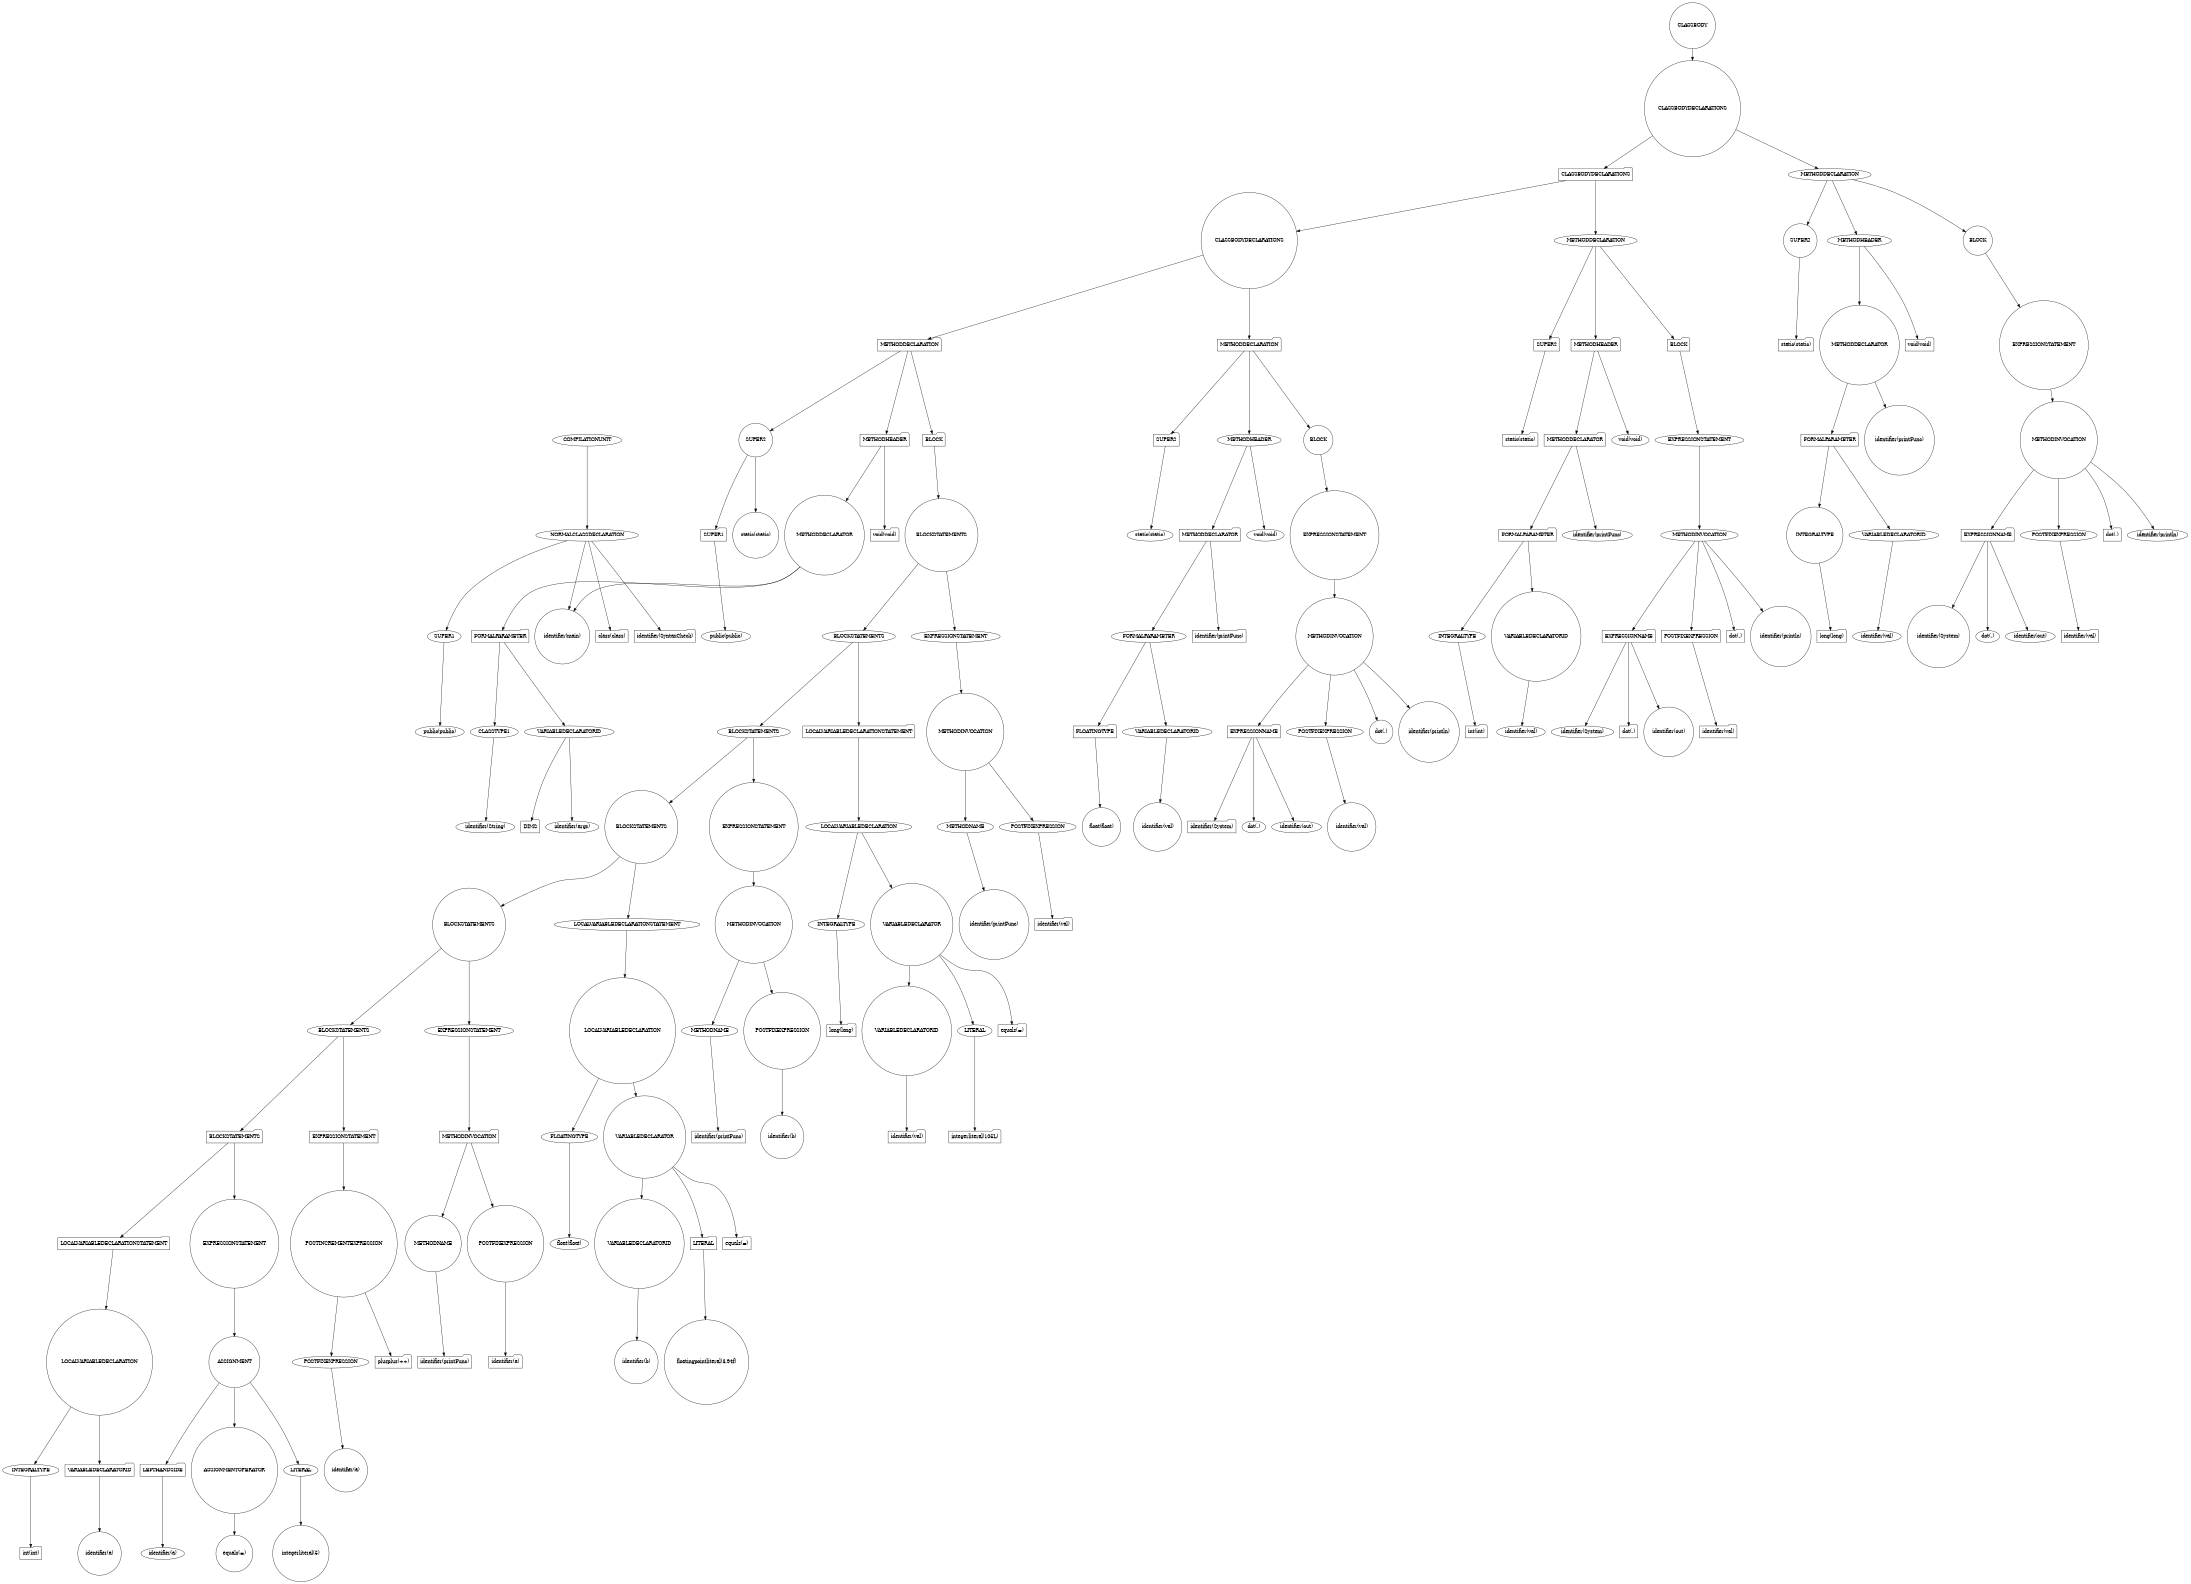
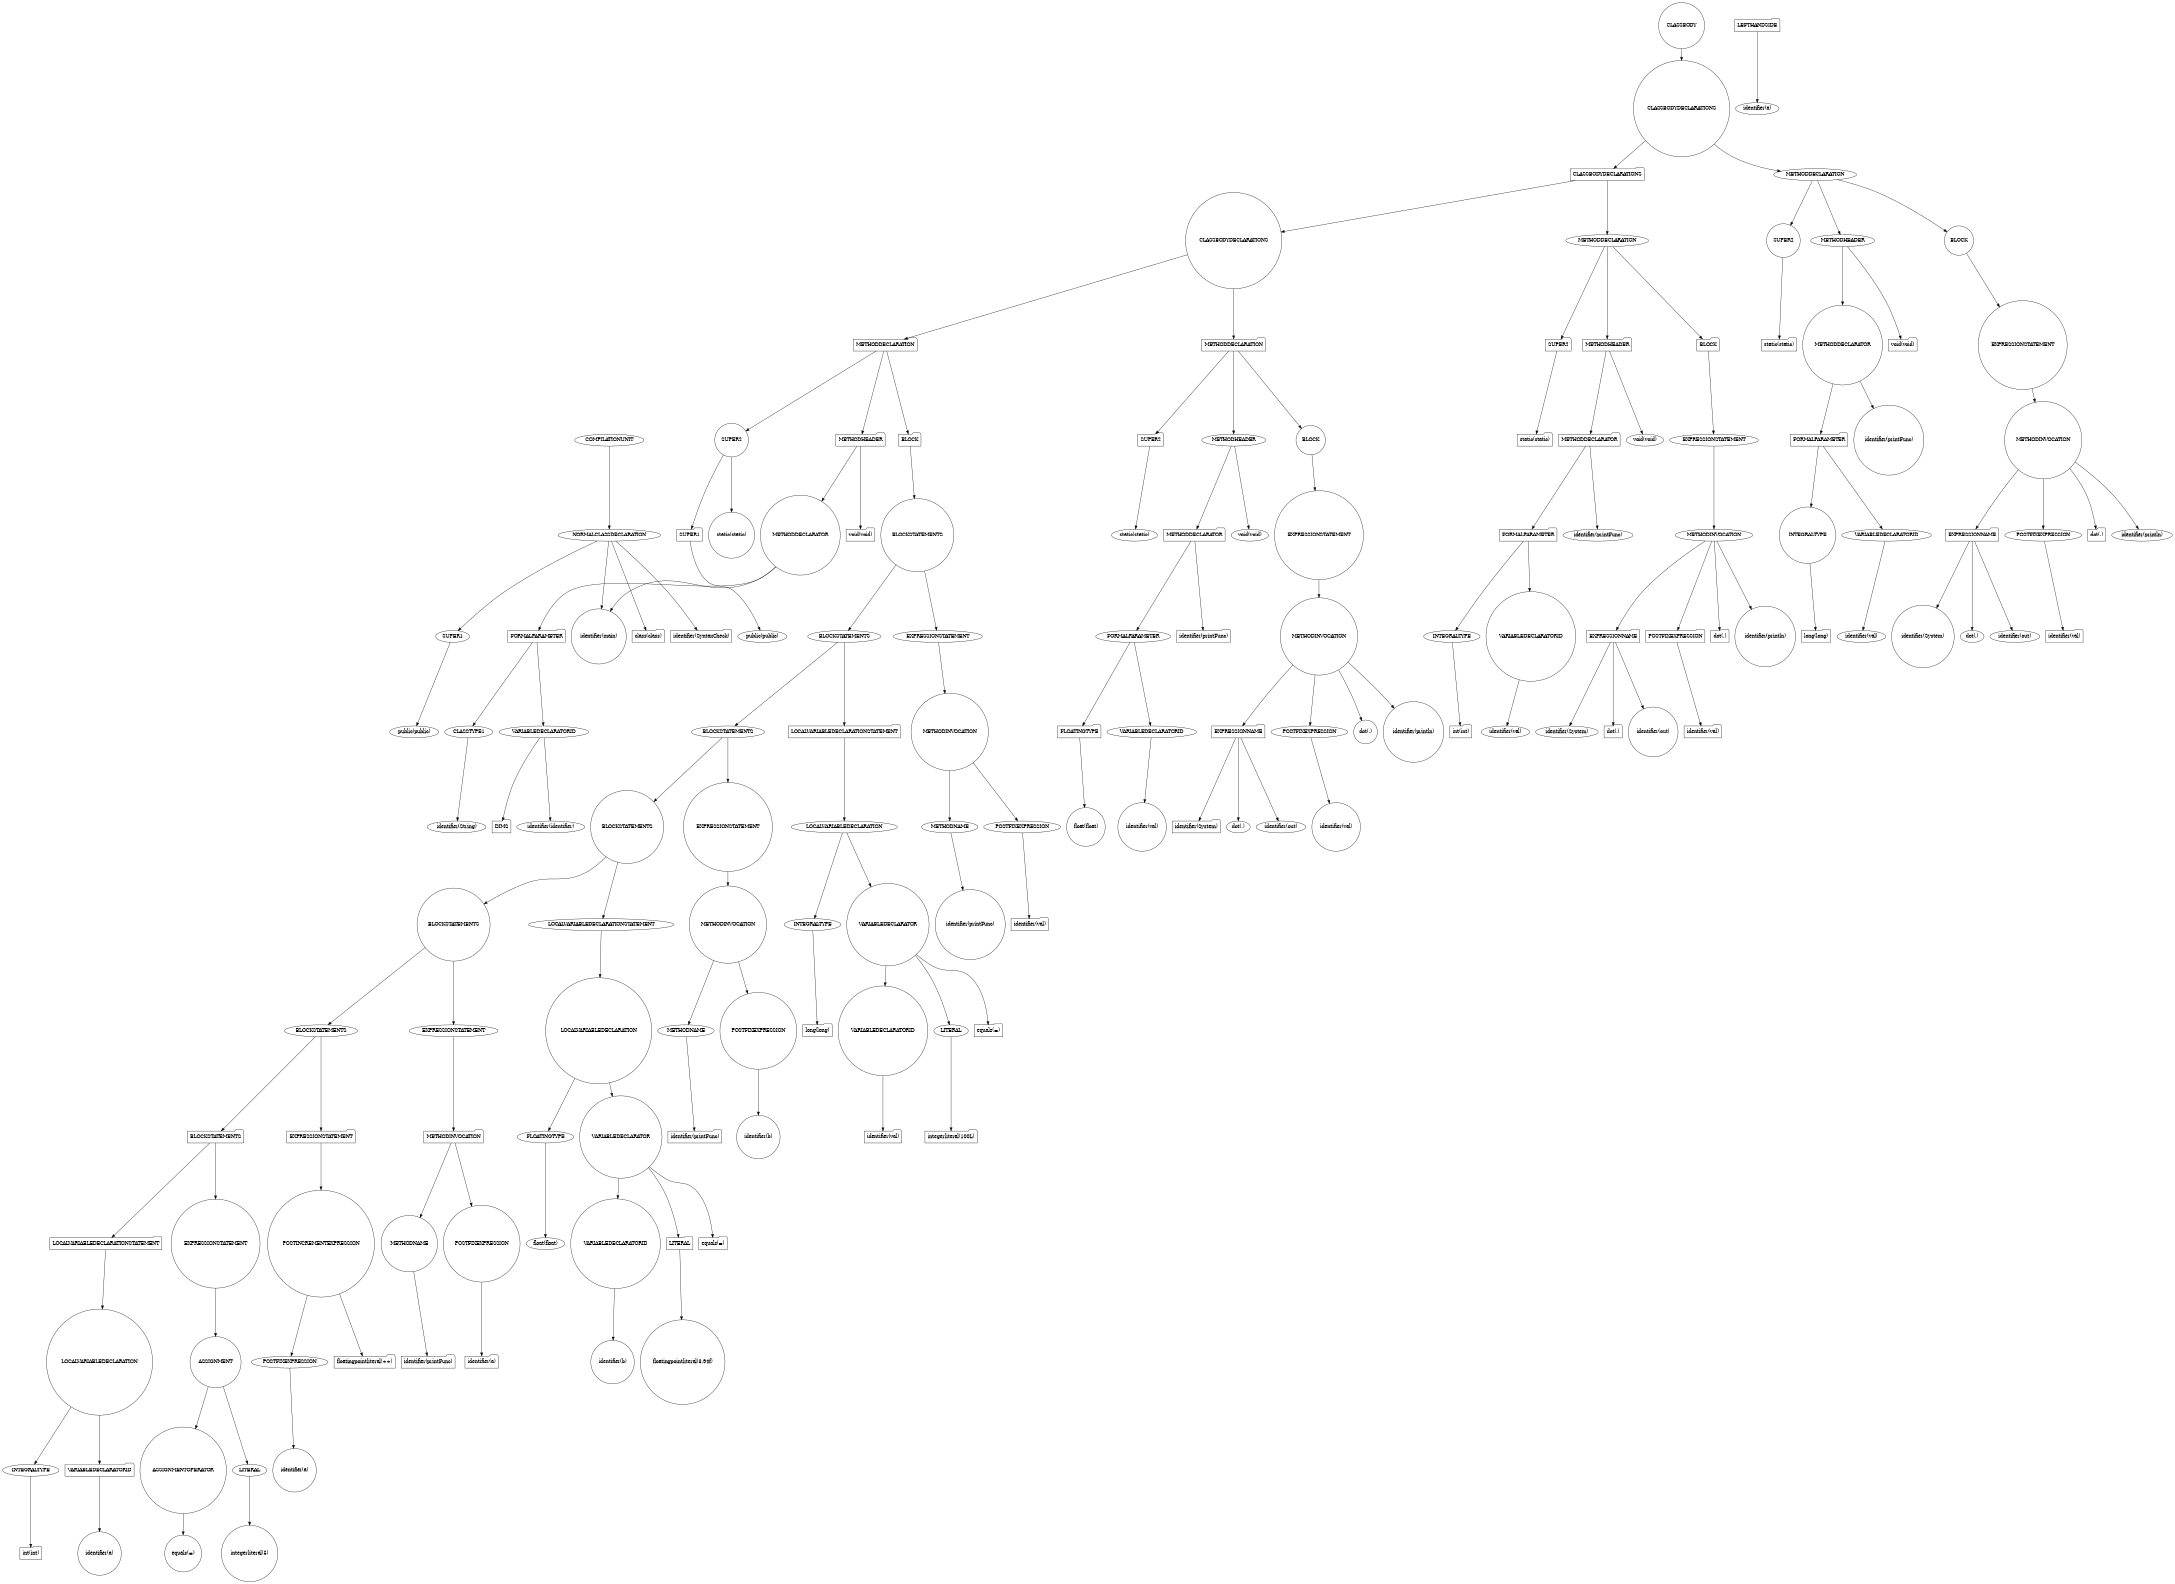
node "identifier(args)": label "identifier(args)" -> "identifier(identifier)"
node "integerliteral(105L)": label "integerliteral(105L)" -> "integerliteral(100L)"
node "plusplus(++)": label "plusplus(++)" -> "floatingpointliteral(++)"
edge "ASSIGNMENT" -> "LEFTHANDSIDE": removed
